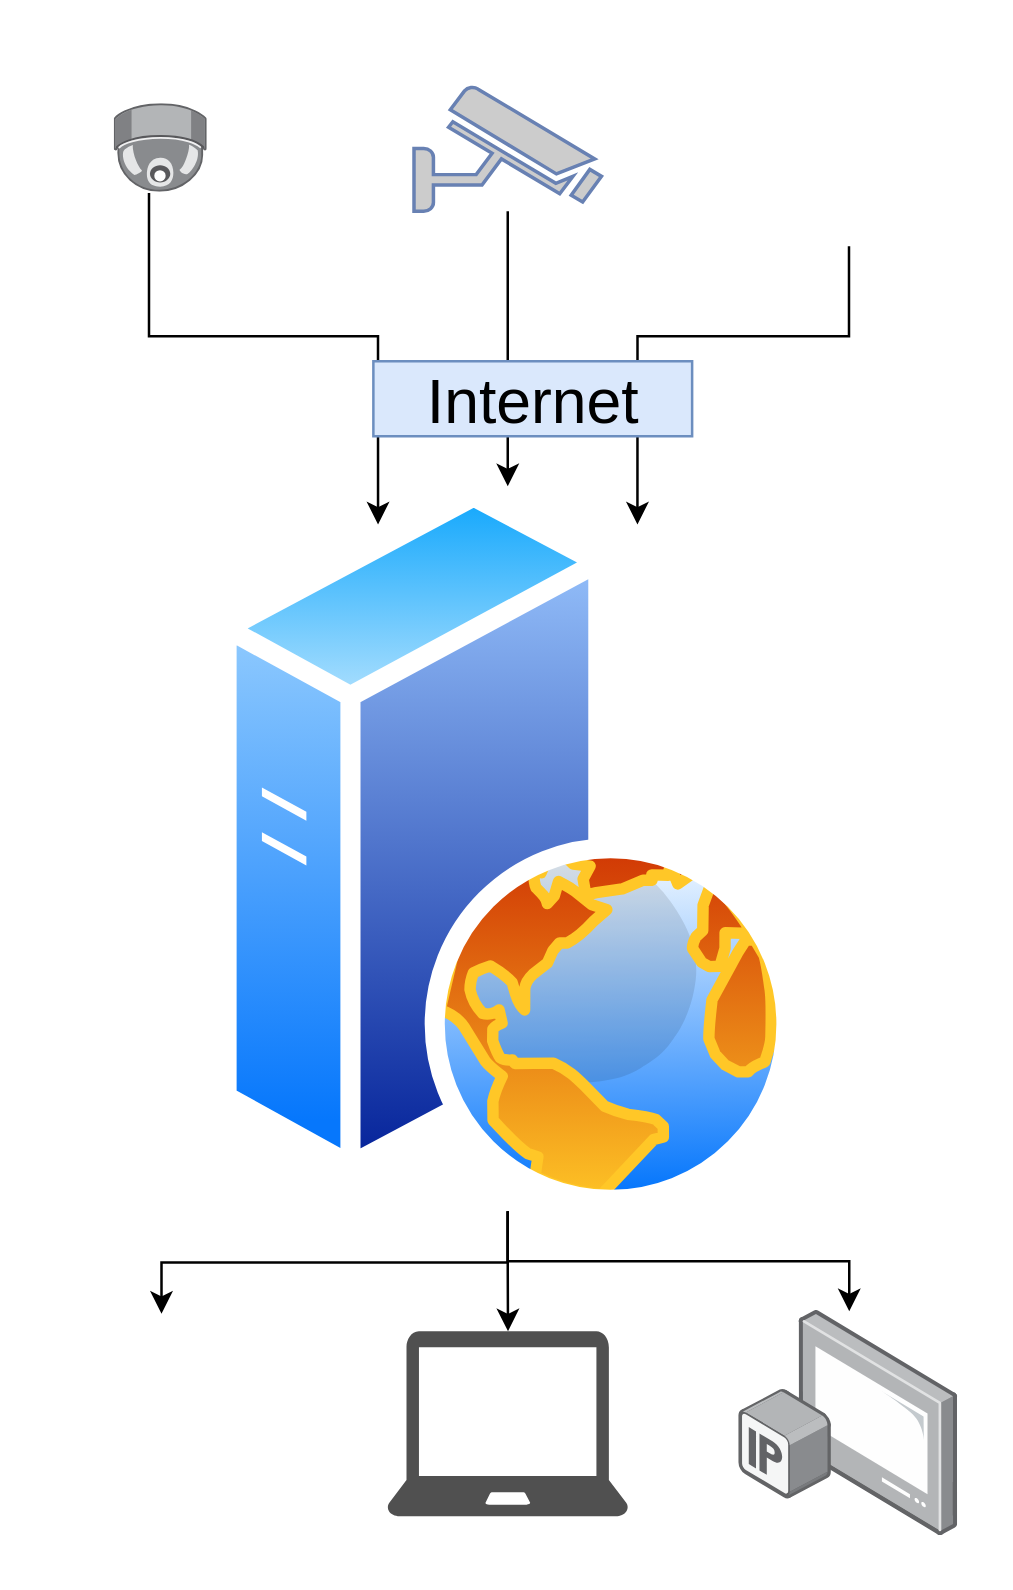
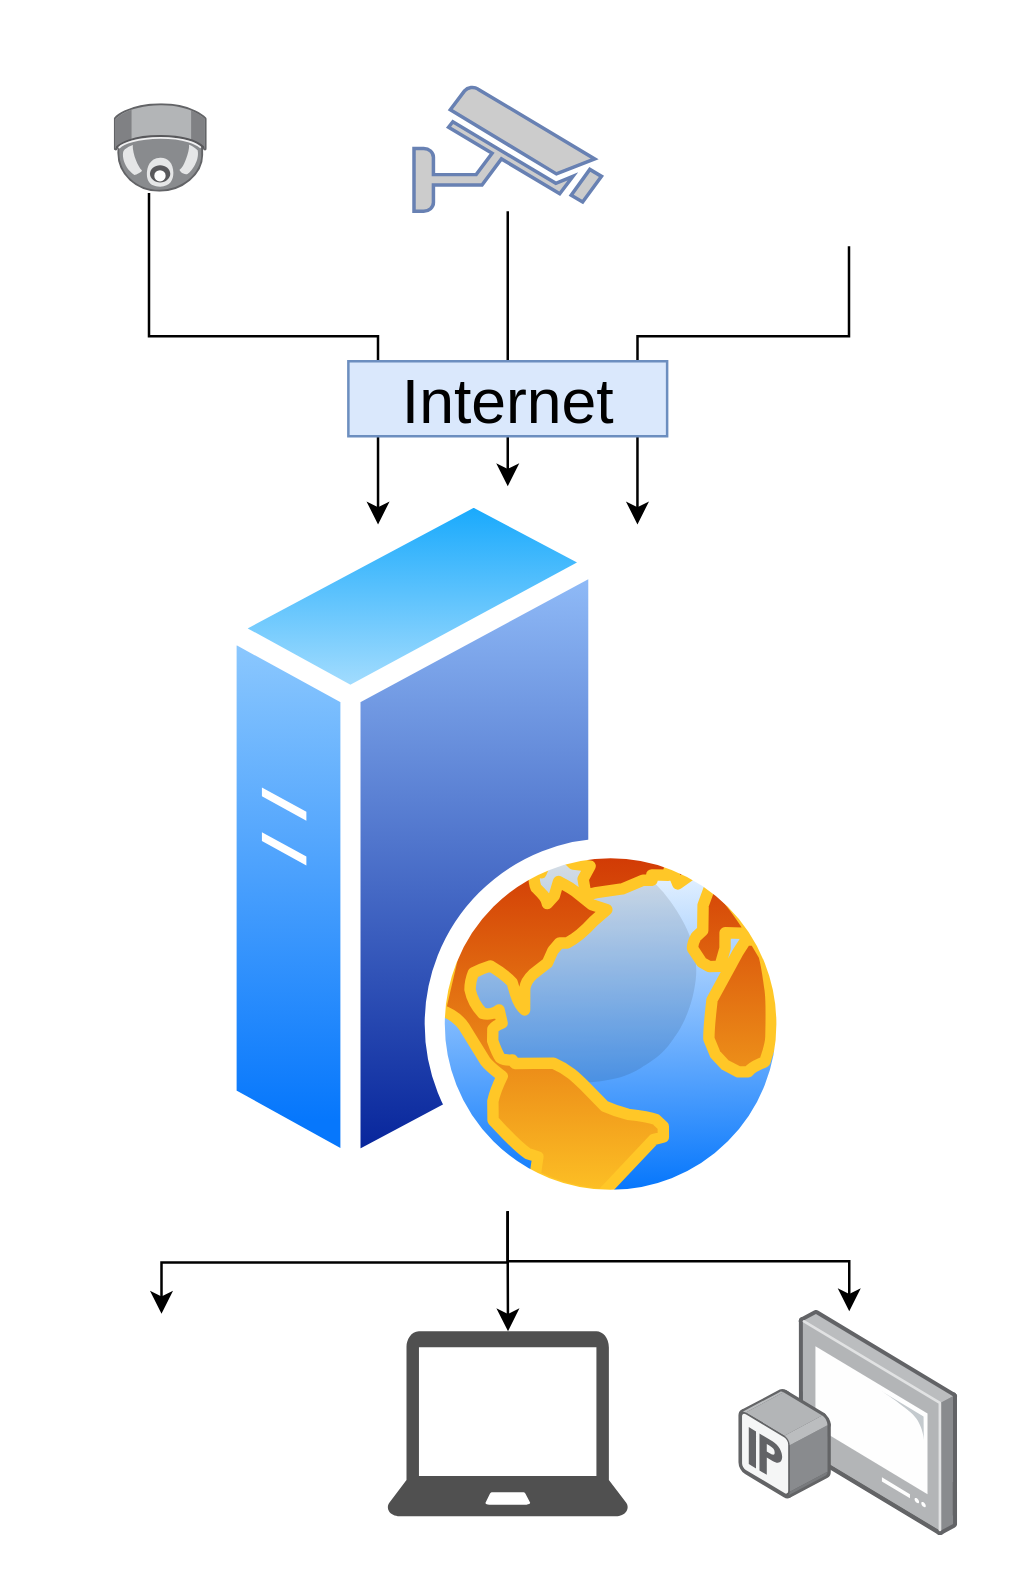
node "Internet": moved (533, 399) -> (508, 399)
